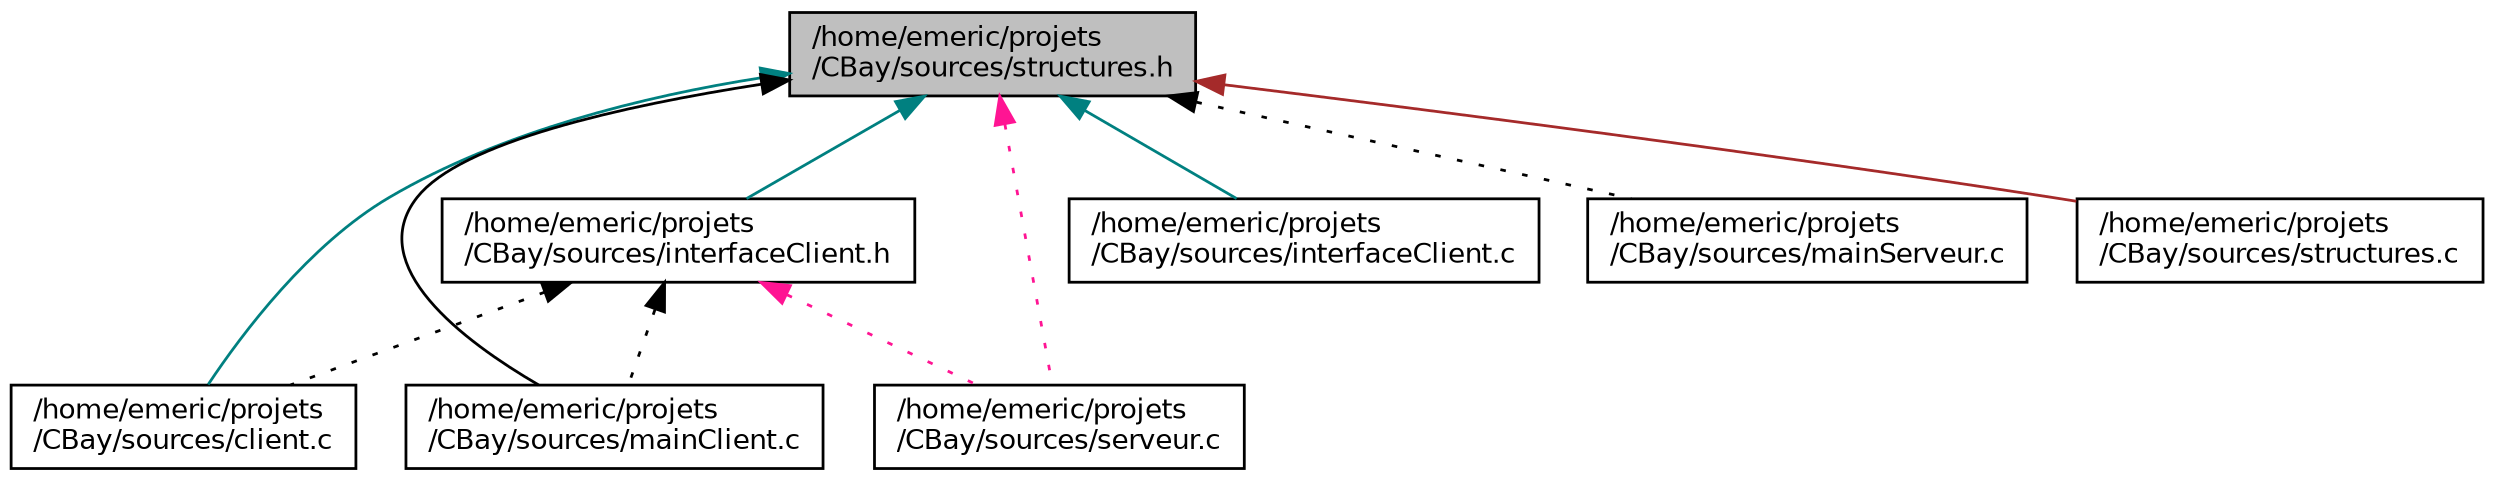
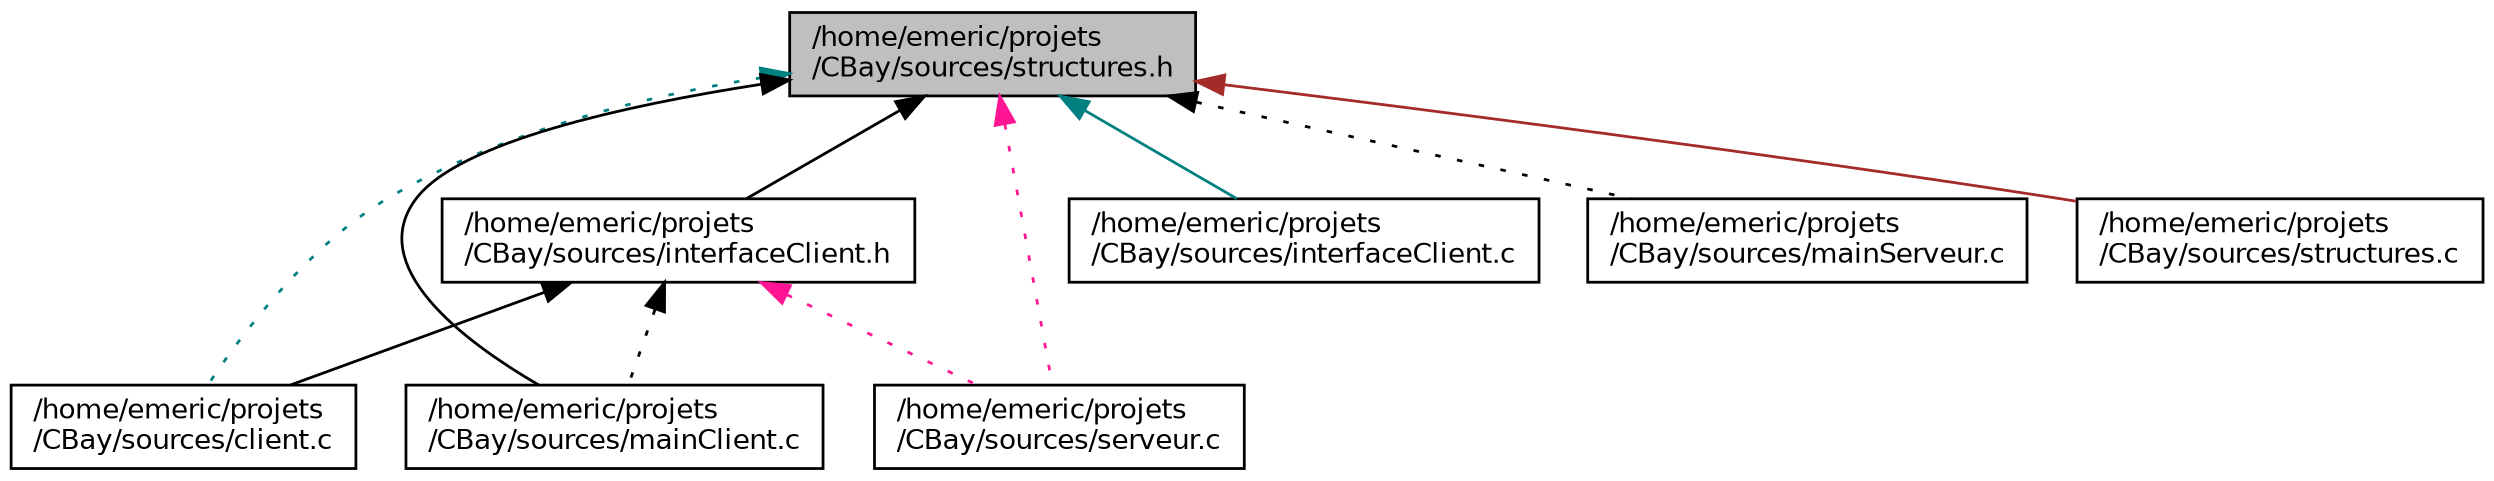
edge "/home/emeric/projets /CBay/sources/interfaceClient.h" -> "/home/emeric/projets /CBay/sources/structures.h": color teal -> black
edge "/home/emeric/projets /CBay/sources/client.c" -> "/home/emeric/projets /CBay/sources/structures.h": style solid -> dotted
edge "/home/emeric/projets /CBay/sources/client.c" -> "/home/emeric/projets /CBay/sources/interfaceClient.h": style dotted -> solid
